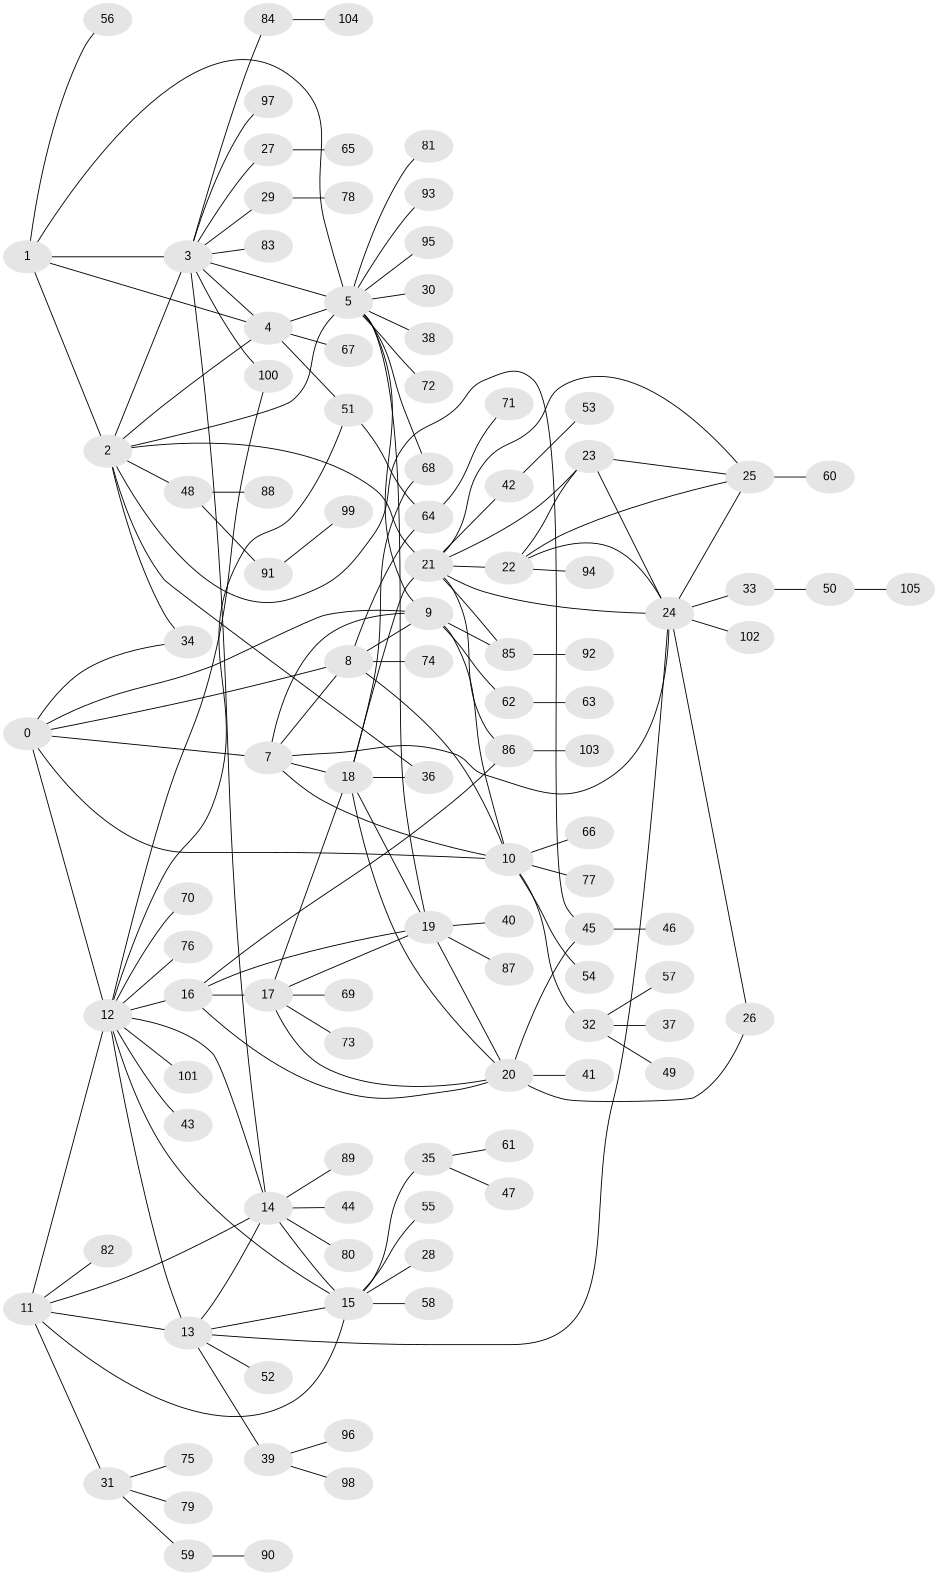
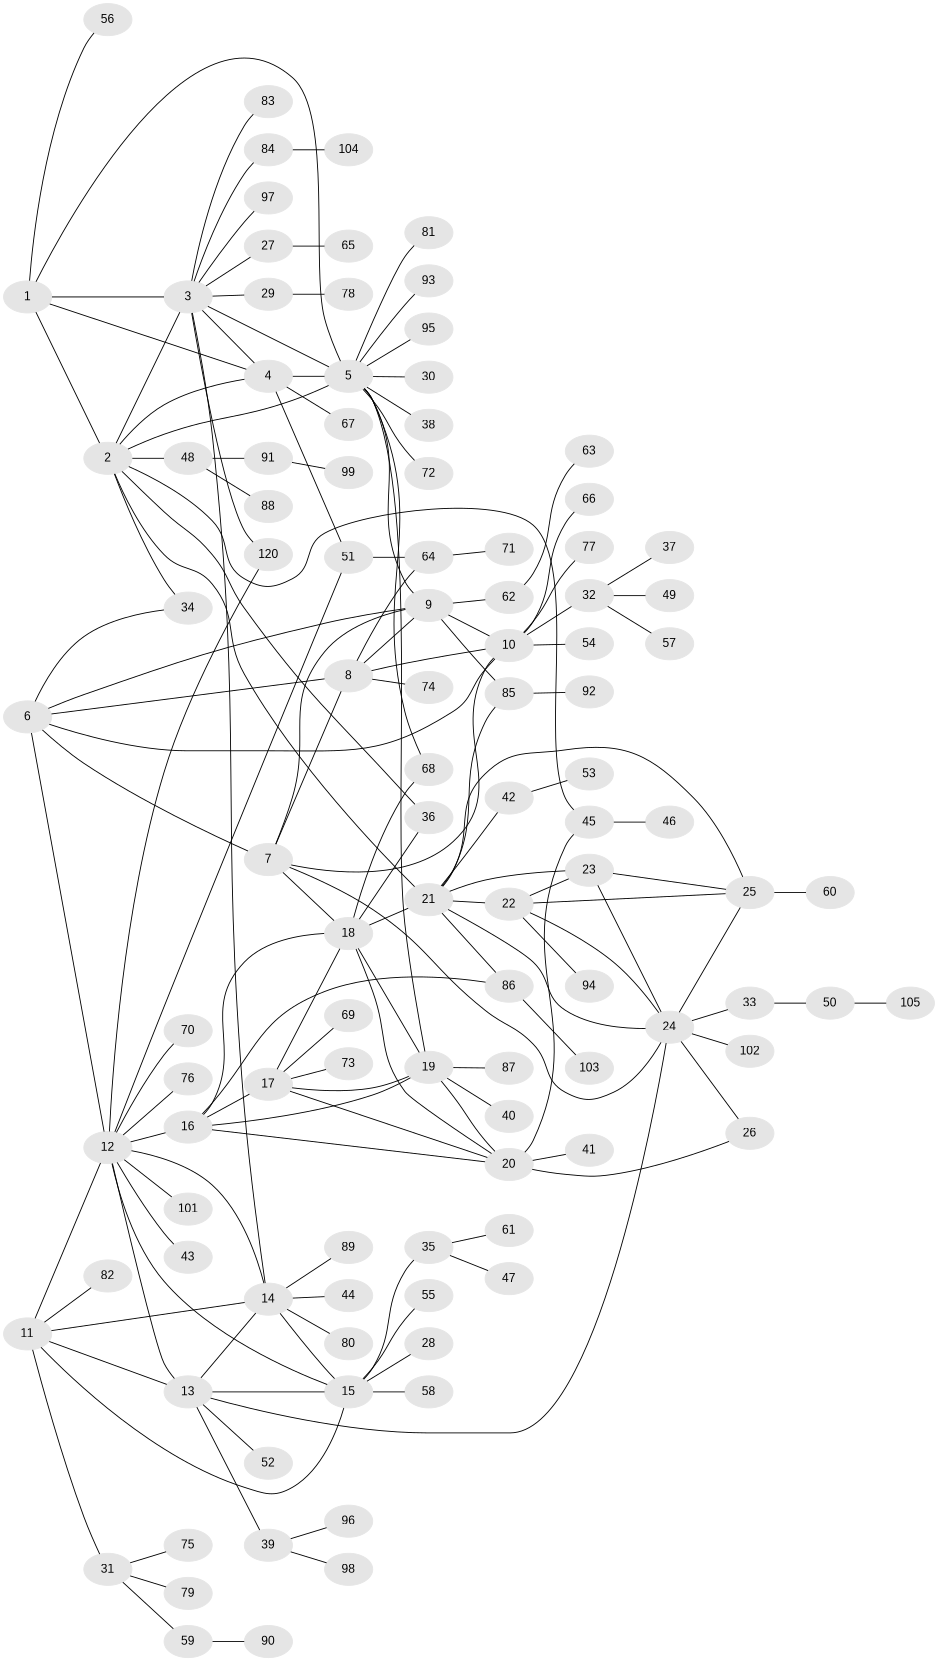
node "100": label "100" -> "120"
node "0": label "0" -> "6"
edge "18" -- "16": added
